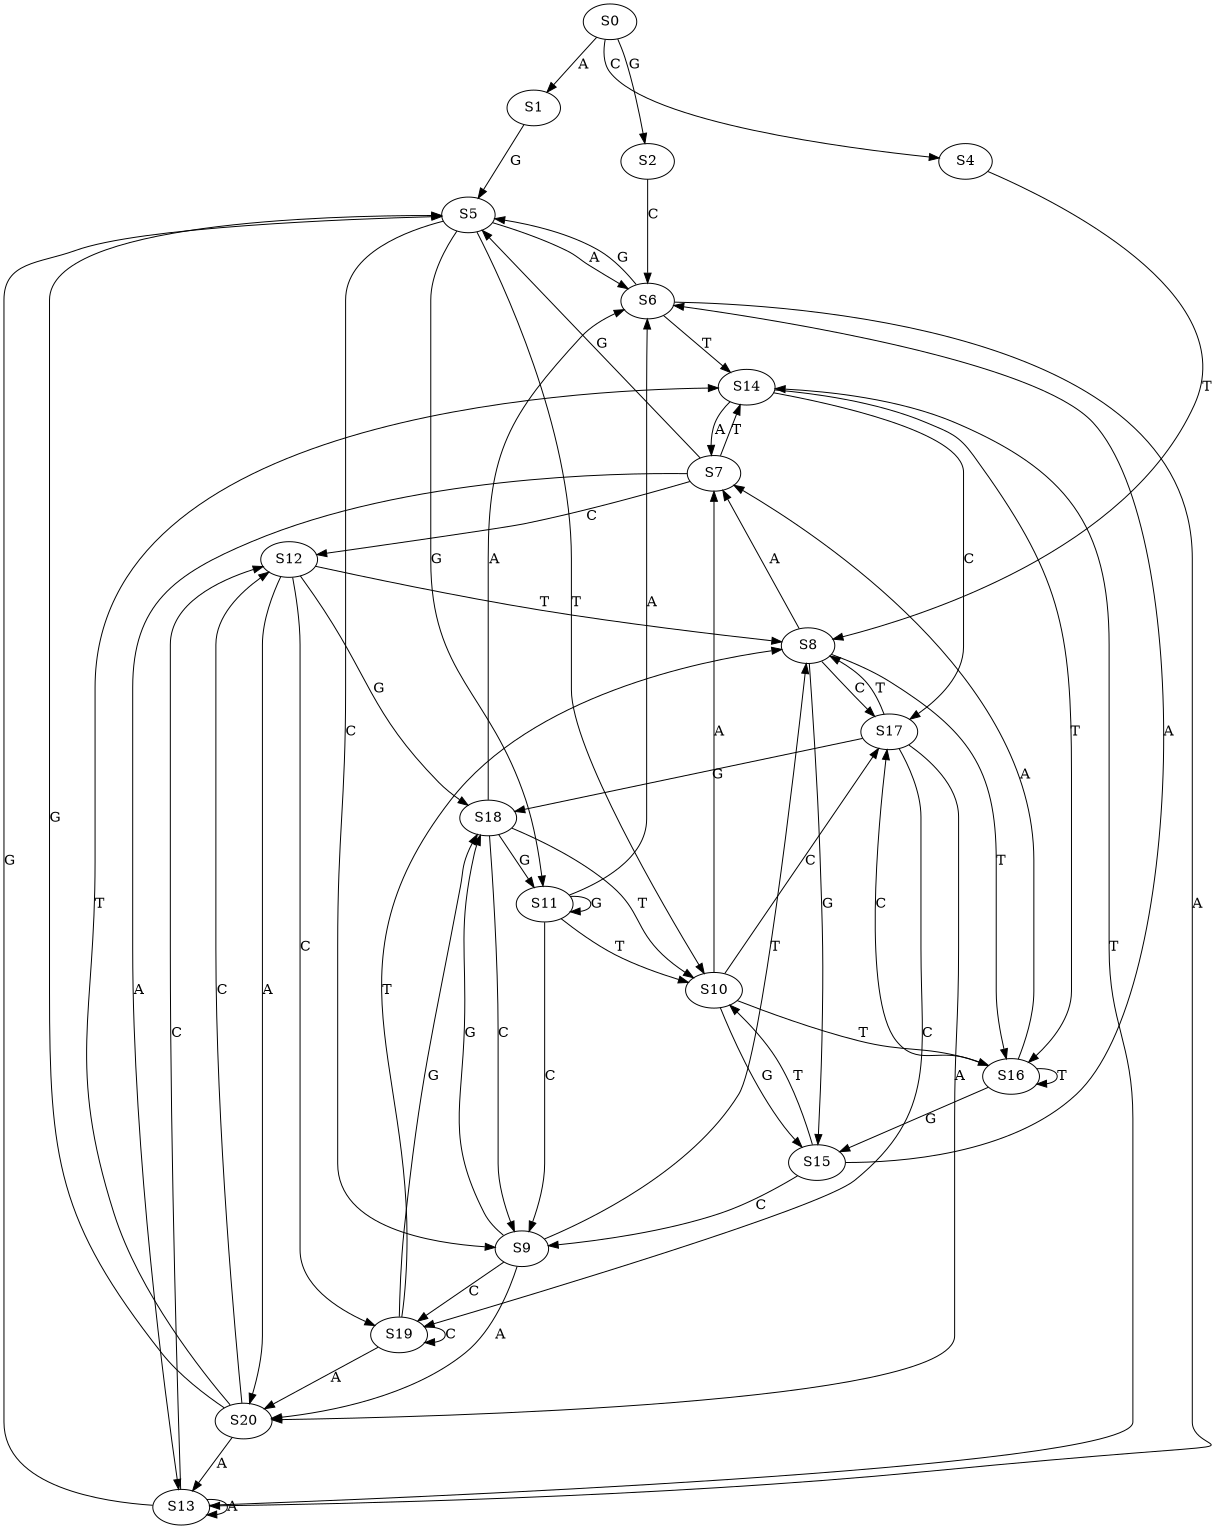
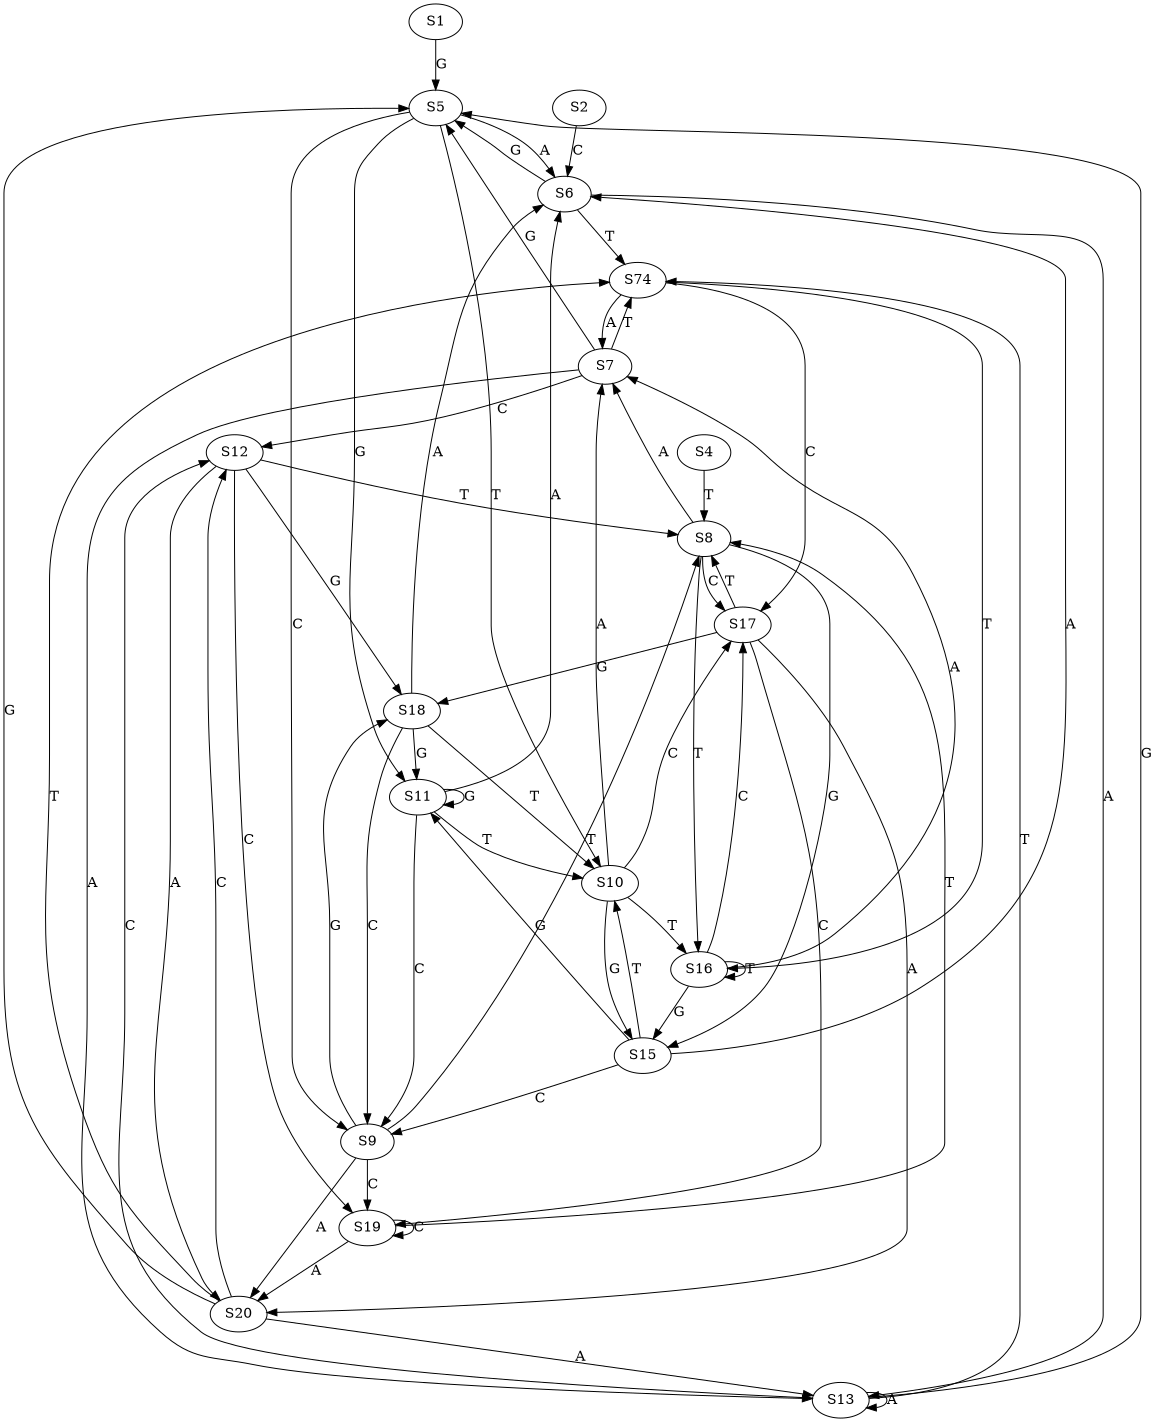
node "S0": removed
node "S14": label "S14" -> "S74"
edge "S15" -> "S11": added, label "G"
edge "S19" -> "S18": removed, label "G"
